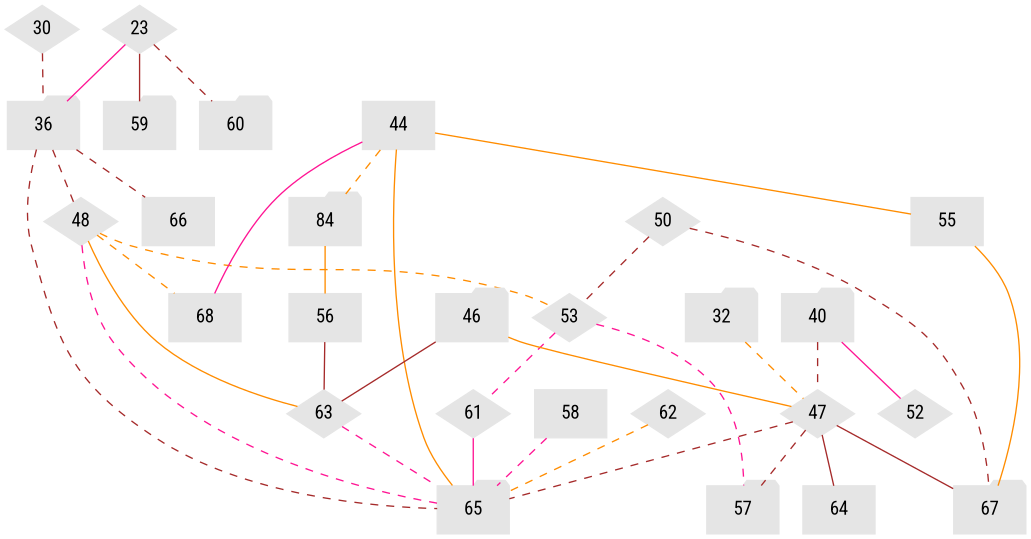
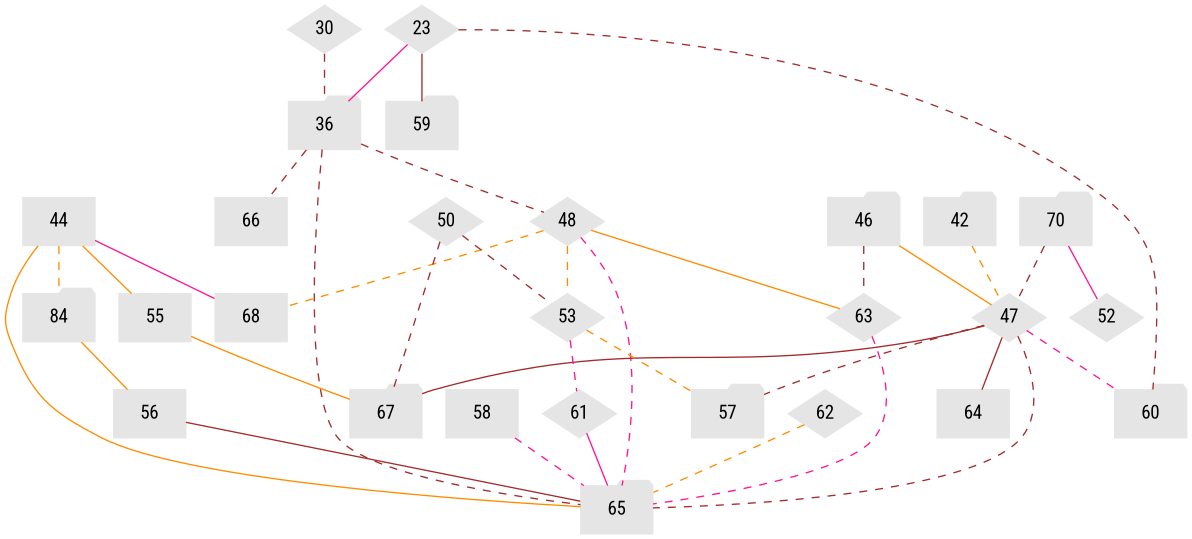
node "32": label "32" -> "42"
node "40": label "40" -> "70"
edge "47" -- "60": added
edge "56" -- "63": now "56" -- "65"
edge "46" -- "63": style solid -> dashed
edge "53" -- "57": color deeppink -> darkorange
